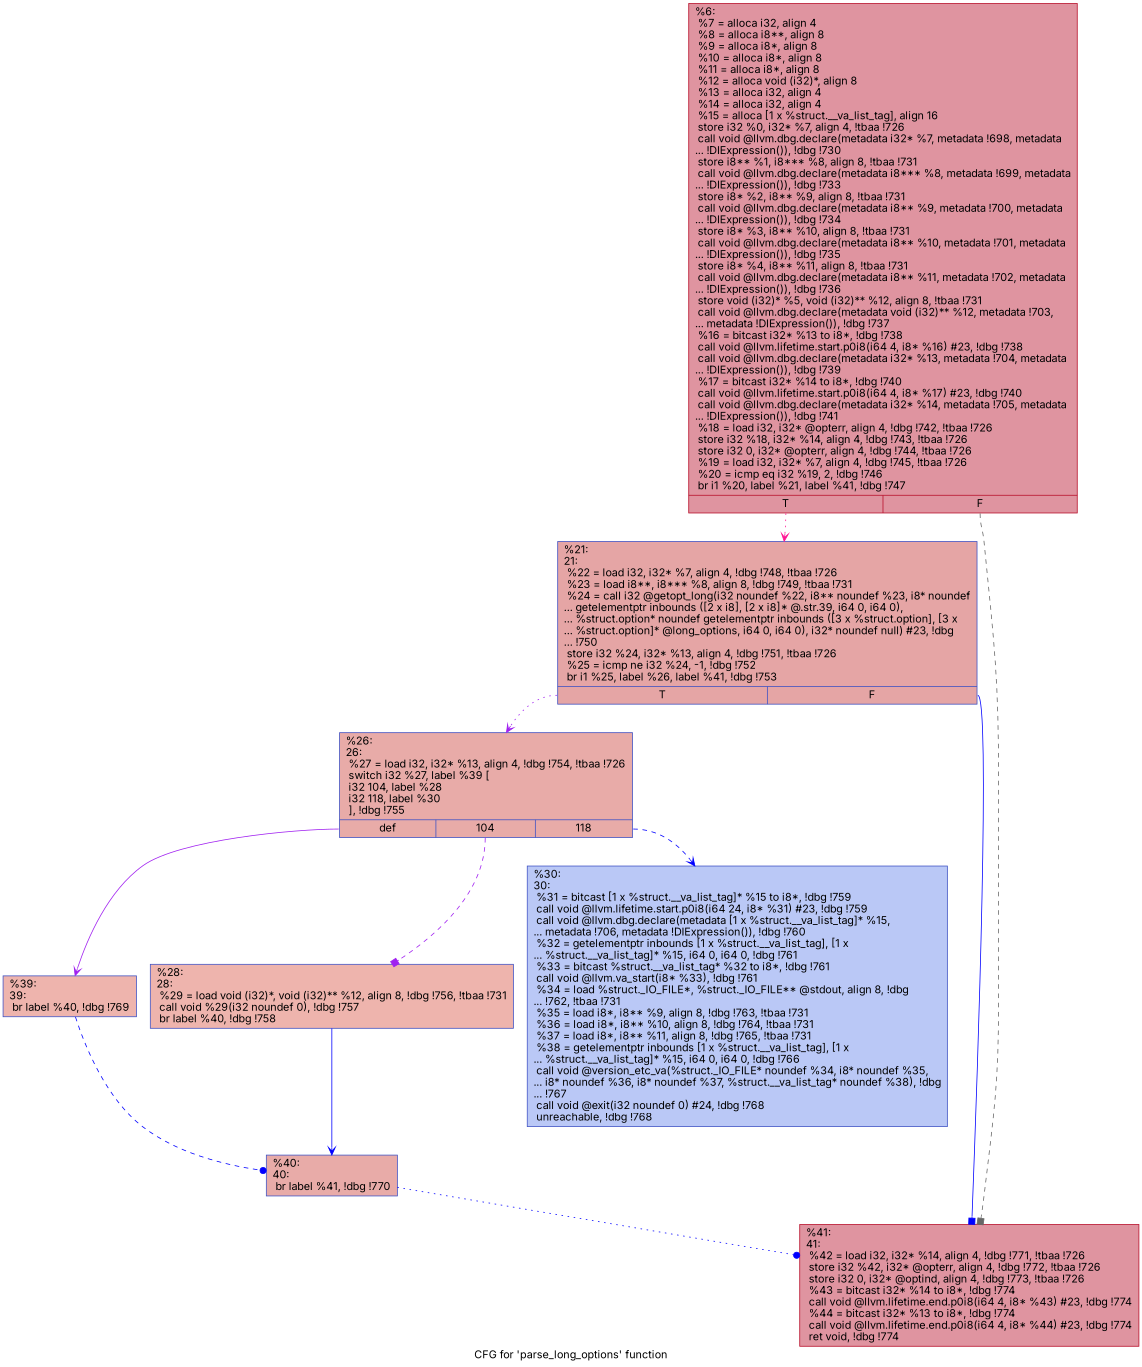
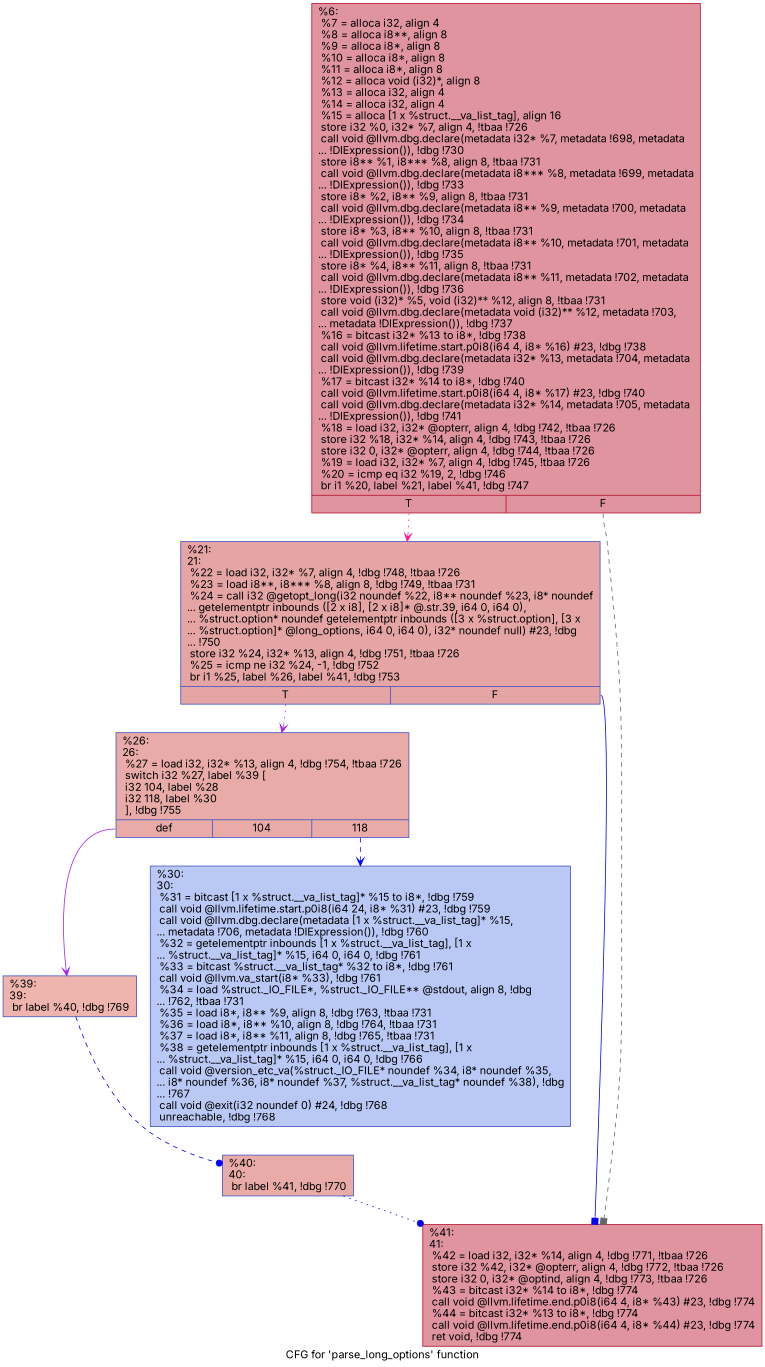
node "%28:": removed
